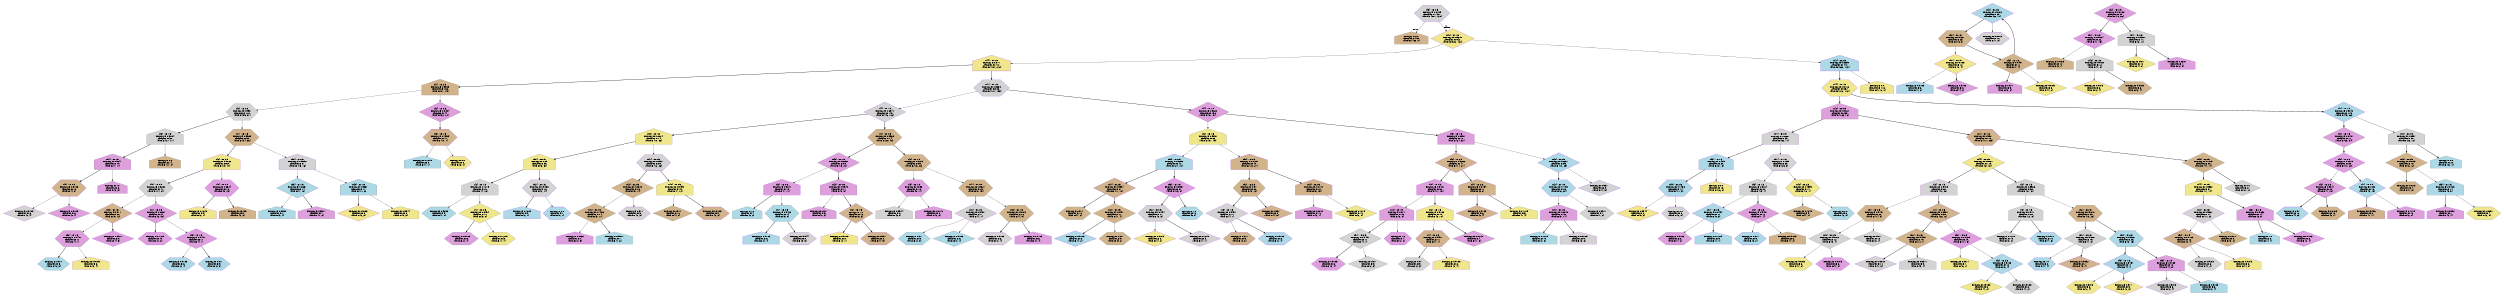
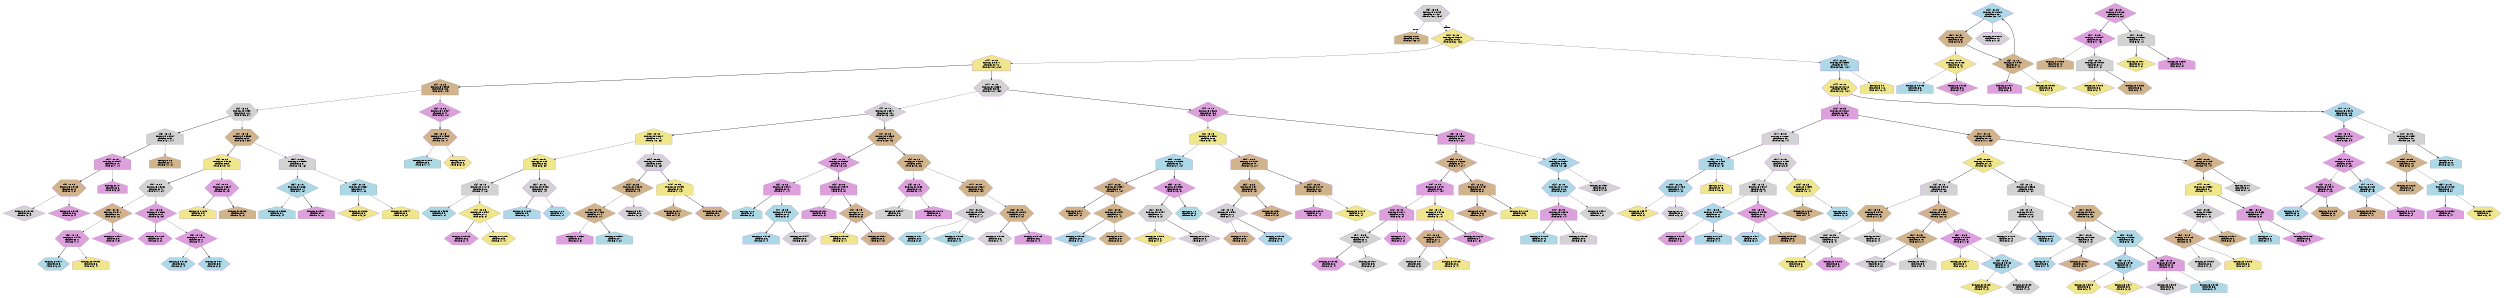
edge "X[3] <= 1.5 entropy = 0.8004 samples = 74 value = [18, 56]" -> "X[0] <= 0.5 entropy = 0.65 samples = 36 value = [6, 30]": style bold -> solid
